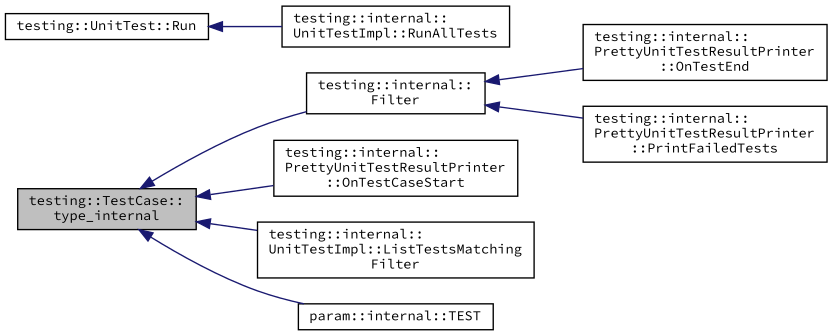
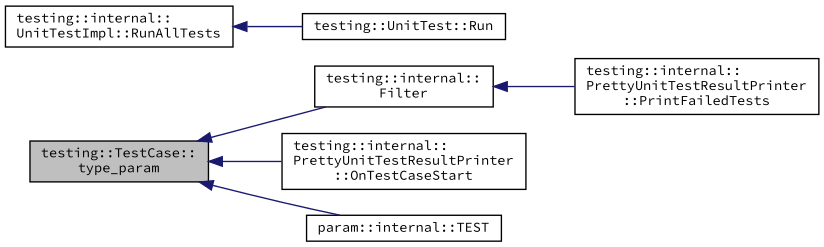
edge "testing::internal:: UnitTestImpl::RunAllTests" -> "testing::UnitTest::Run": reversed
node "testing::internal:: PrettyUnitTestResultPrinter ::OnTestEnd": removed
node "testing::TestCase:: type_internal": label "testing::TestCase:: type_internal" -> "testing::TestCase:: type_param"
node "testing::internal:: UnitTestImpl::ListTestsMatching Filter": removed
